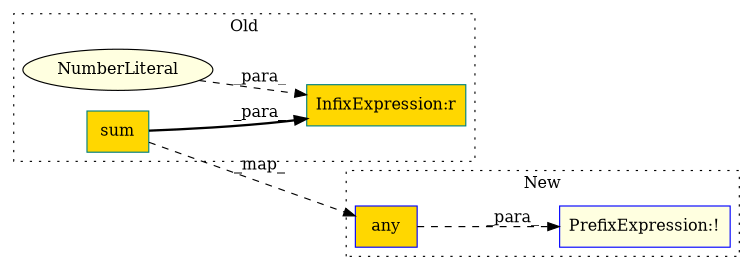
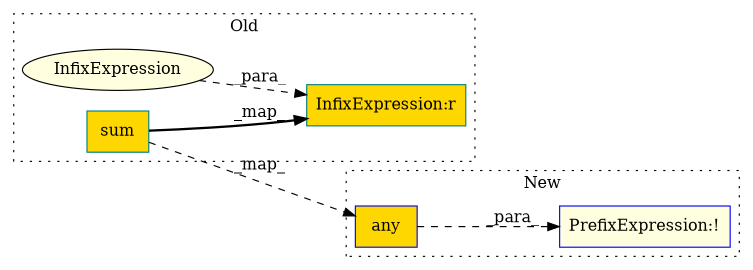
node "NumberLiteral": label "NumberLiteral" -> "InfixExpression"
edge "sum" -> "InfixExpression:r": label "_para_" -> "_map_"
